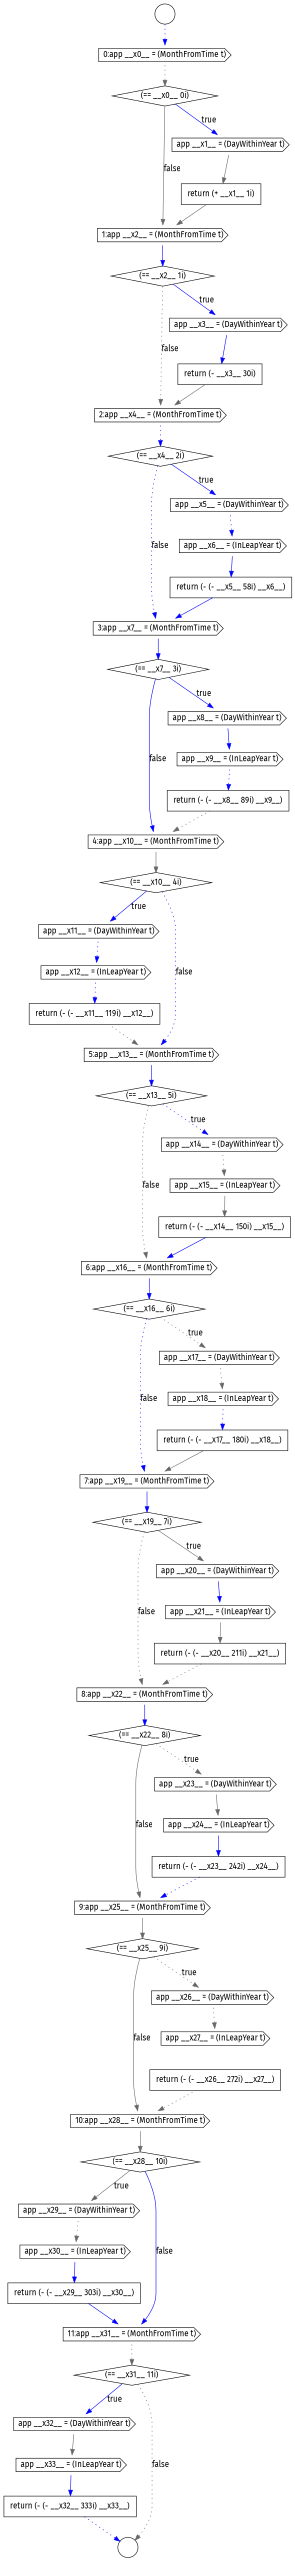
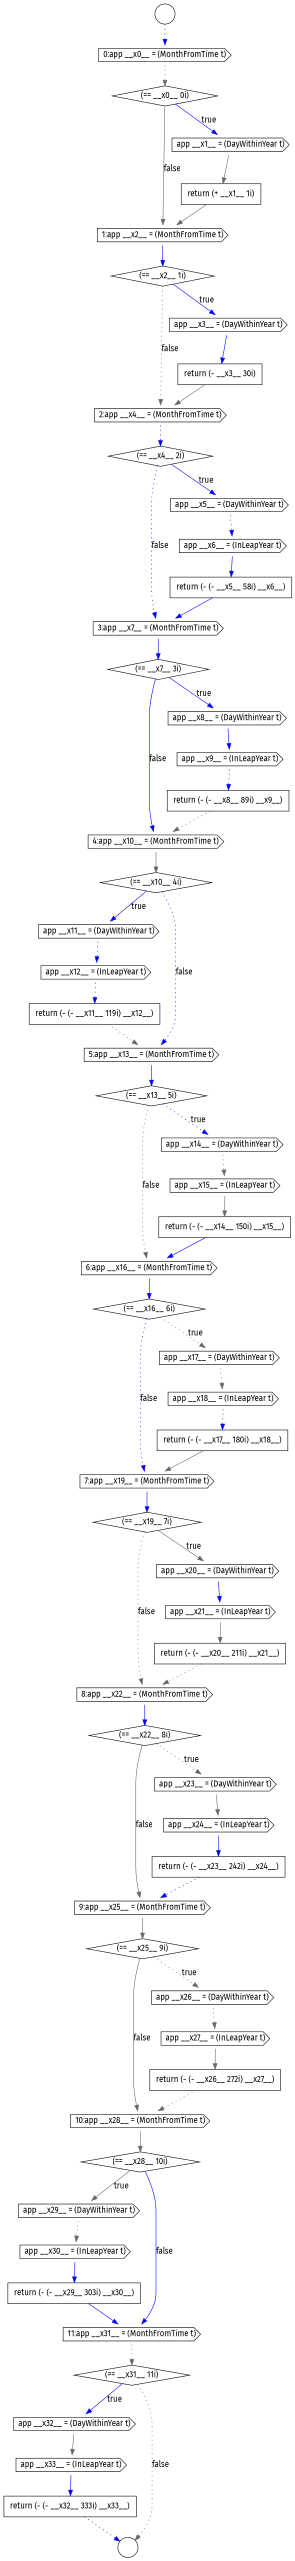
edge "app __x27__ = (InLeapYear t)" -> "return (- (- __x26__ 272i) __x27__)": added
